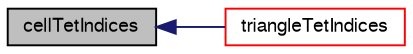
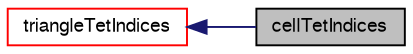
edge "triangleTetIndices" -> "cellTetIndices": reversed
